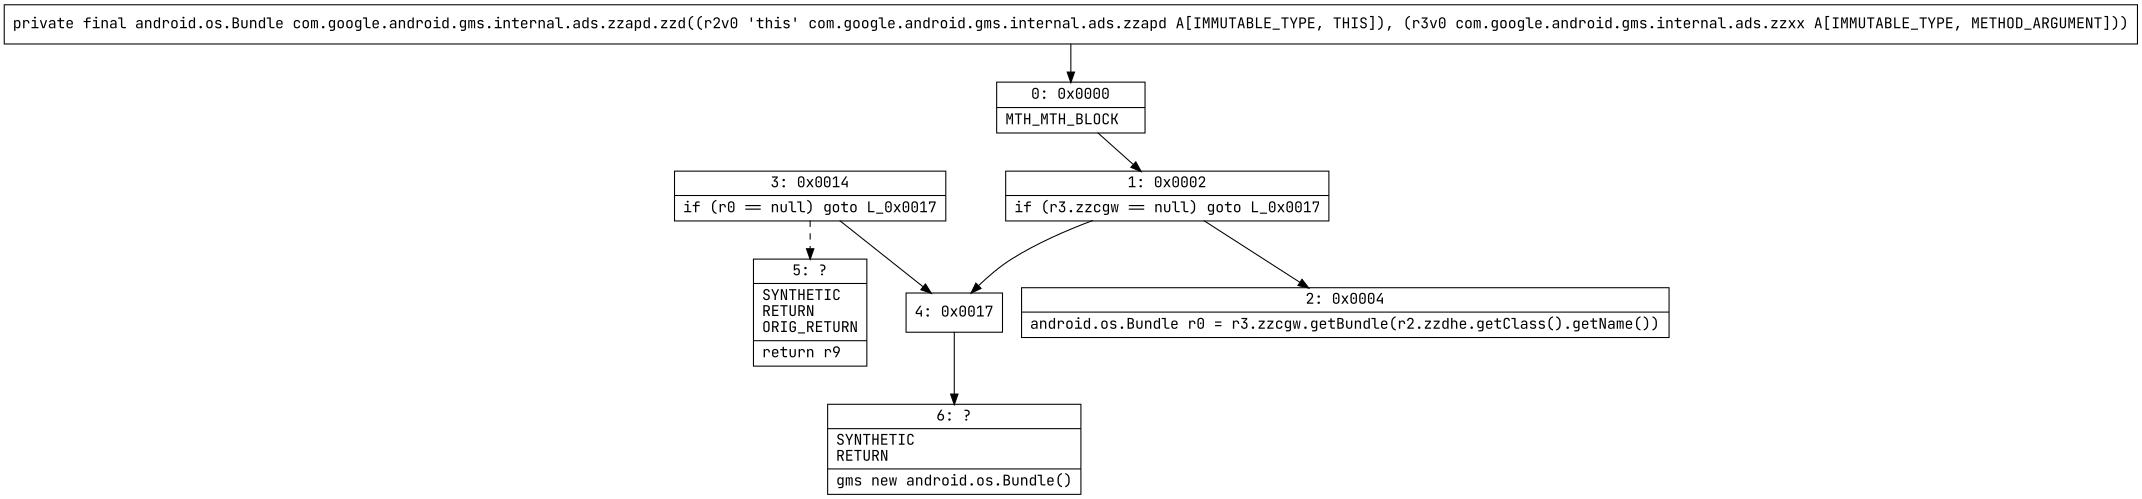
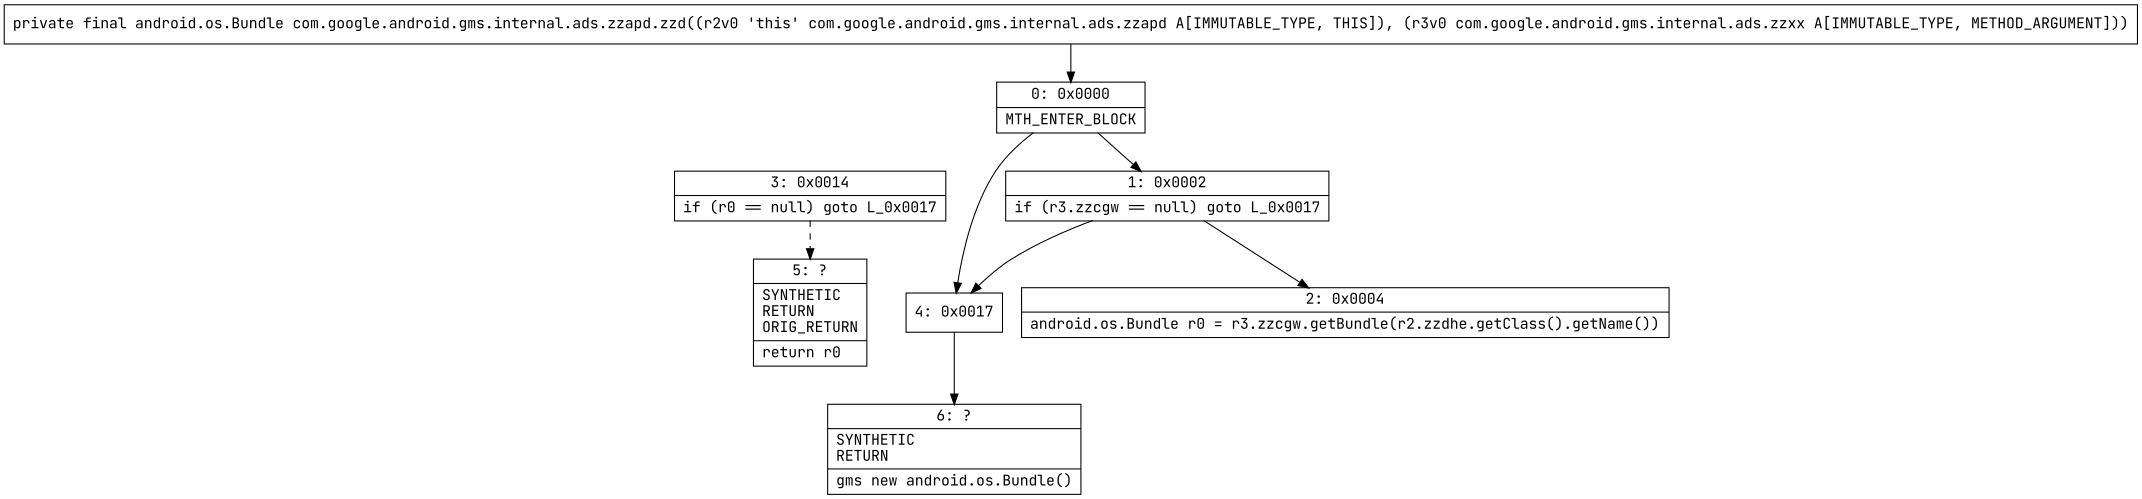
node "0: 0x0000": text "MTH_MTH_BLOCK" -> "MTH_ENTER_BLOCK"
edge "3: 0x0014" -> "4: 0x0017": now "0: 0x0000" -> "4: 0x0017"
node "5: ?": text "return r9" -> "return r0"
